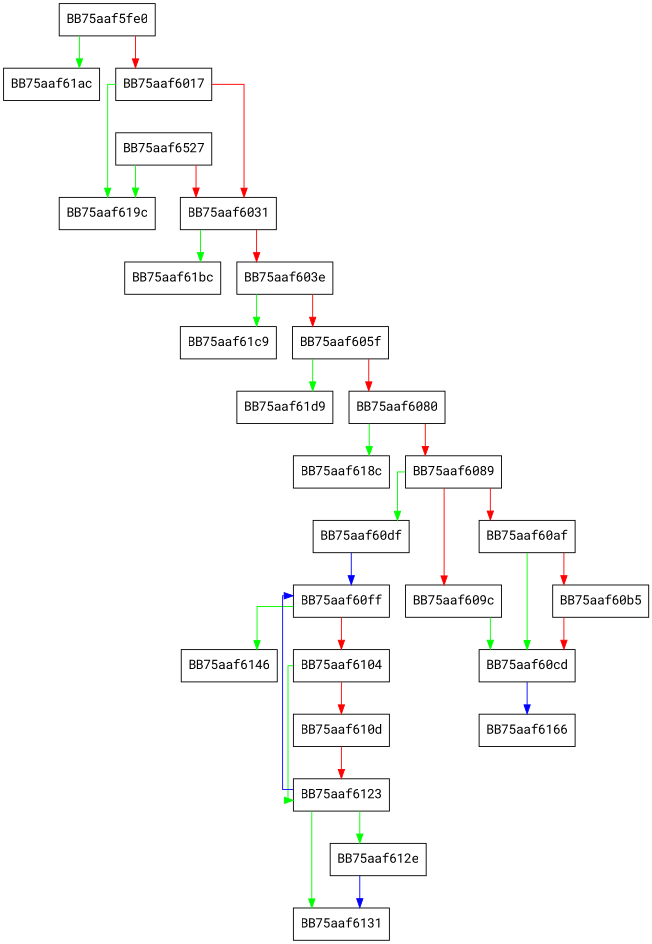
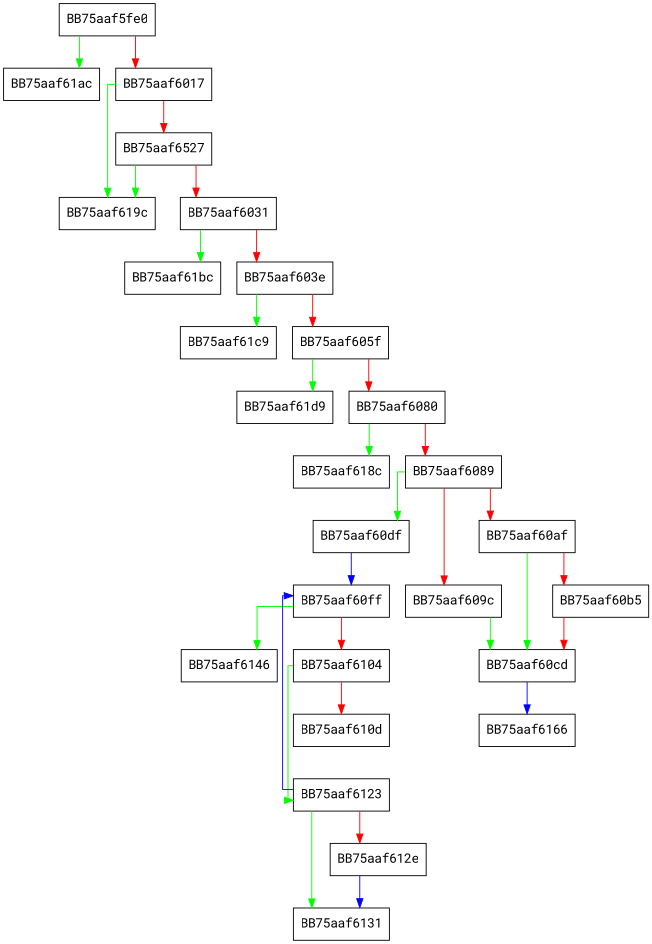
edge "BB75aaf6017" -> "BB75aaf6031": now "BB75aaf6017" -> "BB75aaf6527"
edge "BB75aaf610d" -> "BB75aaf6123": removed
edge "BB75aaf6123" -> "BB75aaf612e": color green -> red
